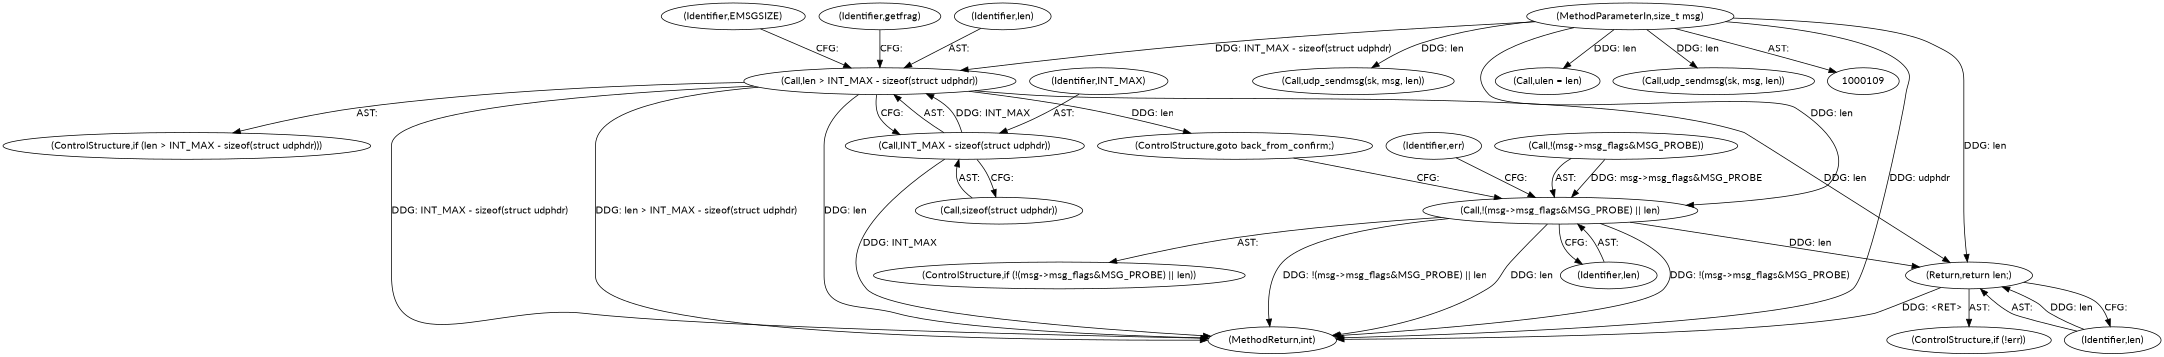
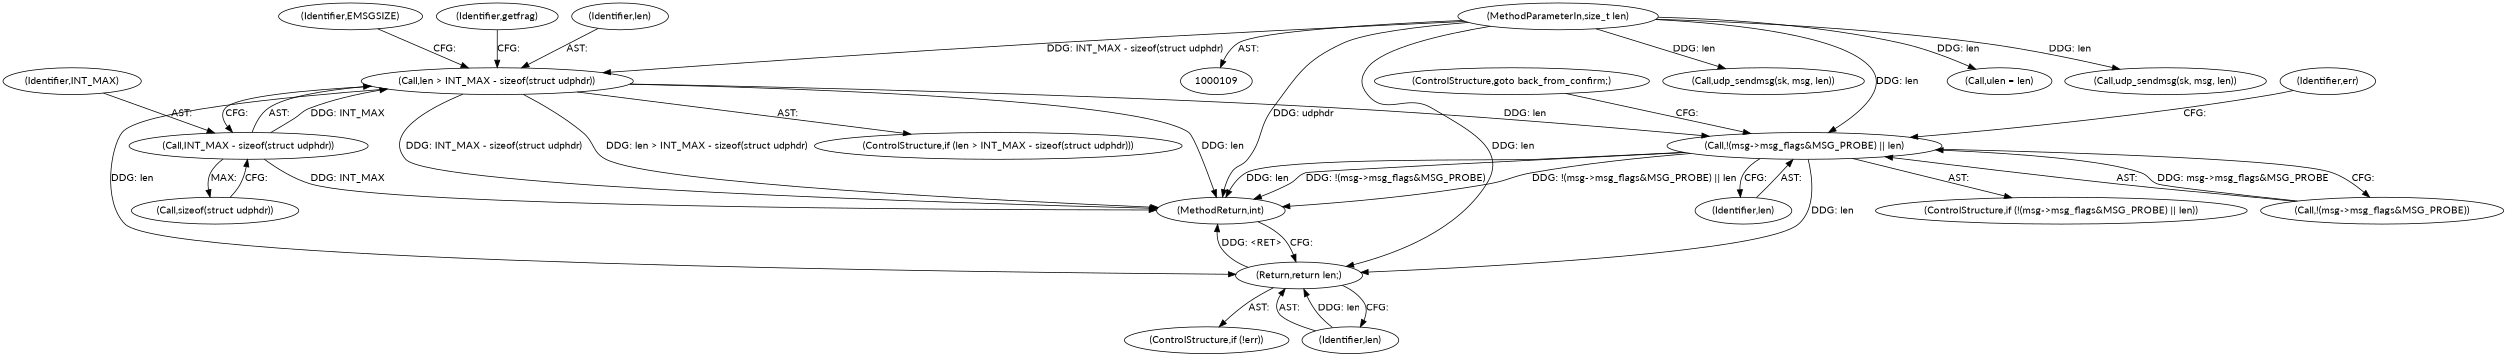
node "(MethodParameterIn,size_t msg)": label "(MethodParameterIn,size_t msg)" -> "(MethodParameterIn,size_t len)"
edge "(Call,len > INT_MAX - sizeof(struct udphdr))" -> "(ControlStructure,goto back_from_confirm;)": now "(Call,len > INT_MAX - sizeof(struct udphdr))" -> "(Call,!(msg->msg_flags&MSG_PROBE) || len)"
edge "(Call,!(msg->msg_flags&MSG_PROBE) || len)" -> "(Call,!(msg->msg_flags&MSG_PROBE))": added, label "CFG:"
edge "(Call,sizeof(struct udphdr))" -> "(Call,INT_MAX - sizeof(struct udphdr))": label "AST: " -> "CFG: "
edge "(Call,INT_MAX - sizeof(struct udphdr))" -> "(Call,sizeof(struct udphdr))": label "CFG: " -> "MAX: "
edge "(MethodReturn,int)" -> "(Return,return len;)": added, label "CFG:"
